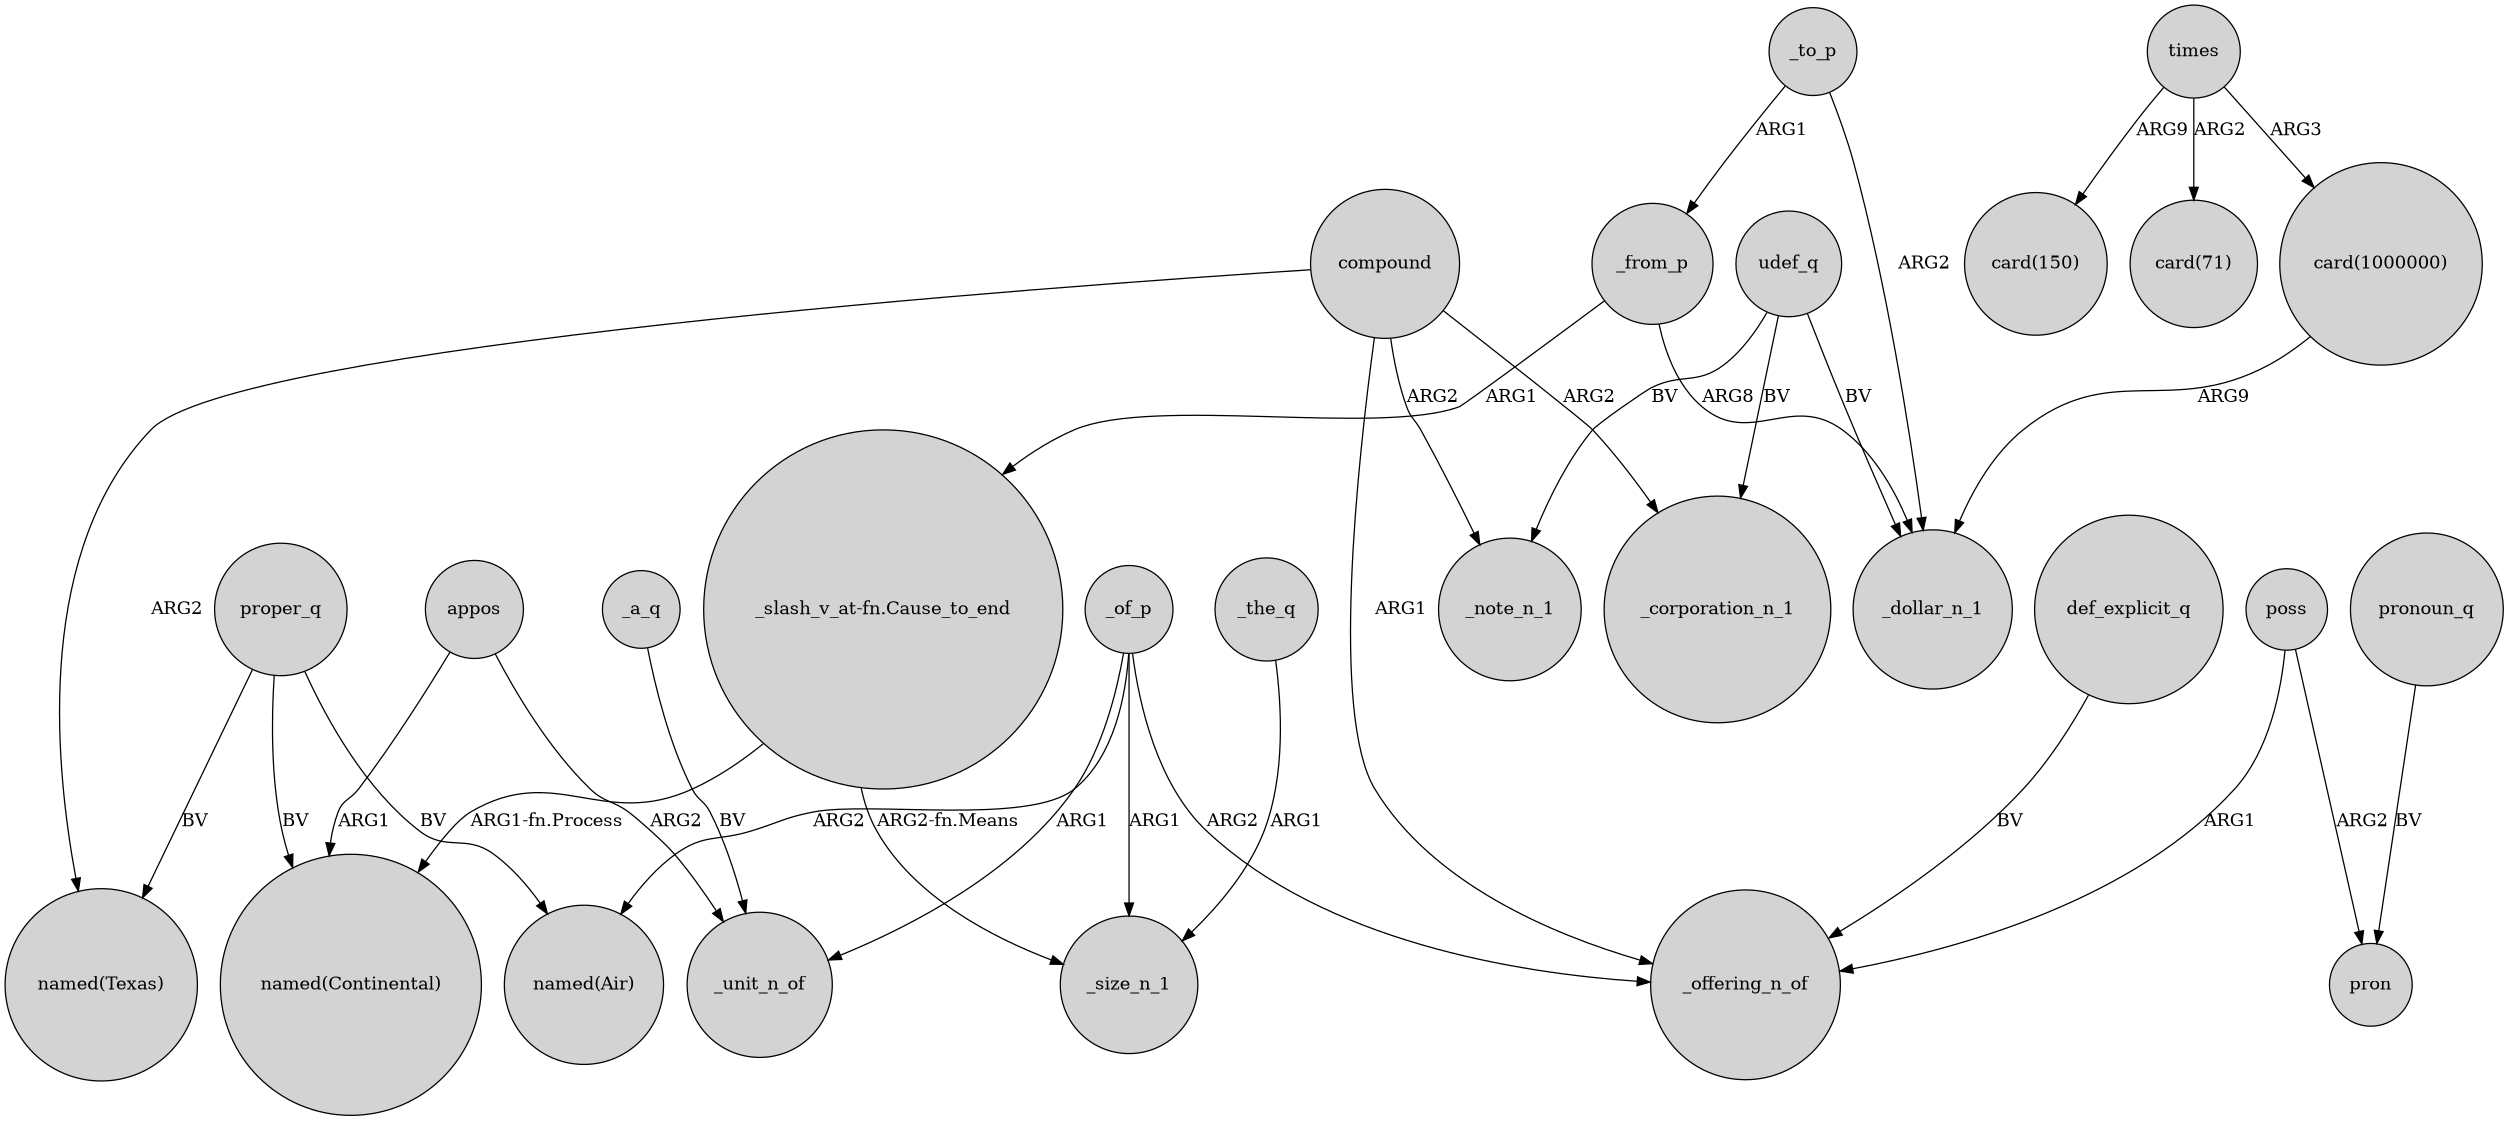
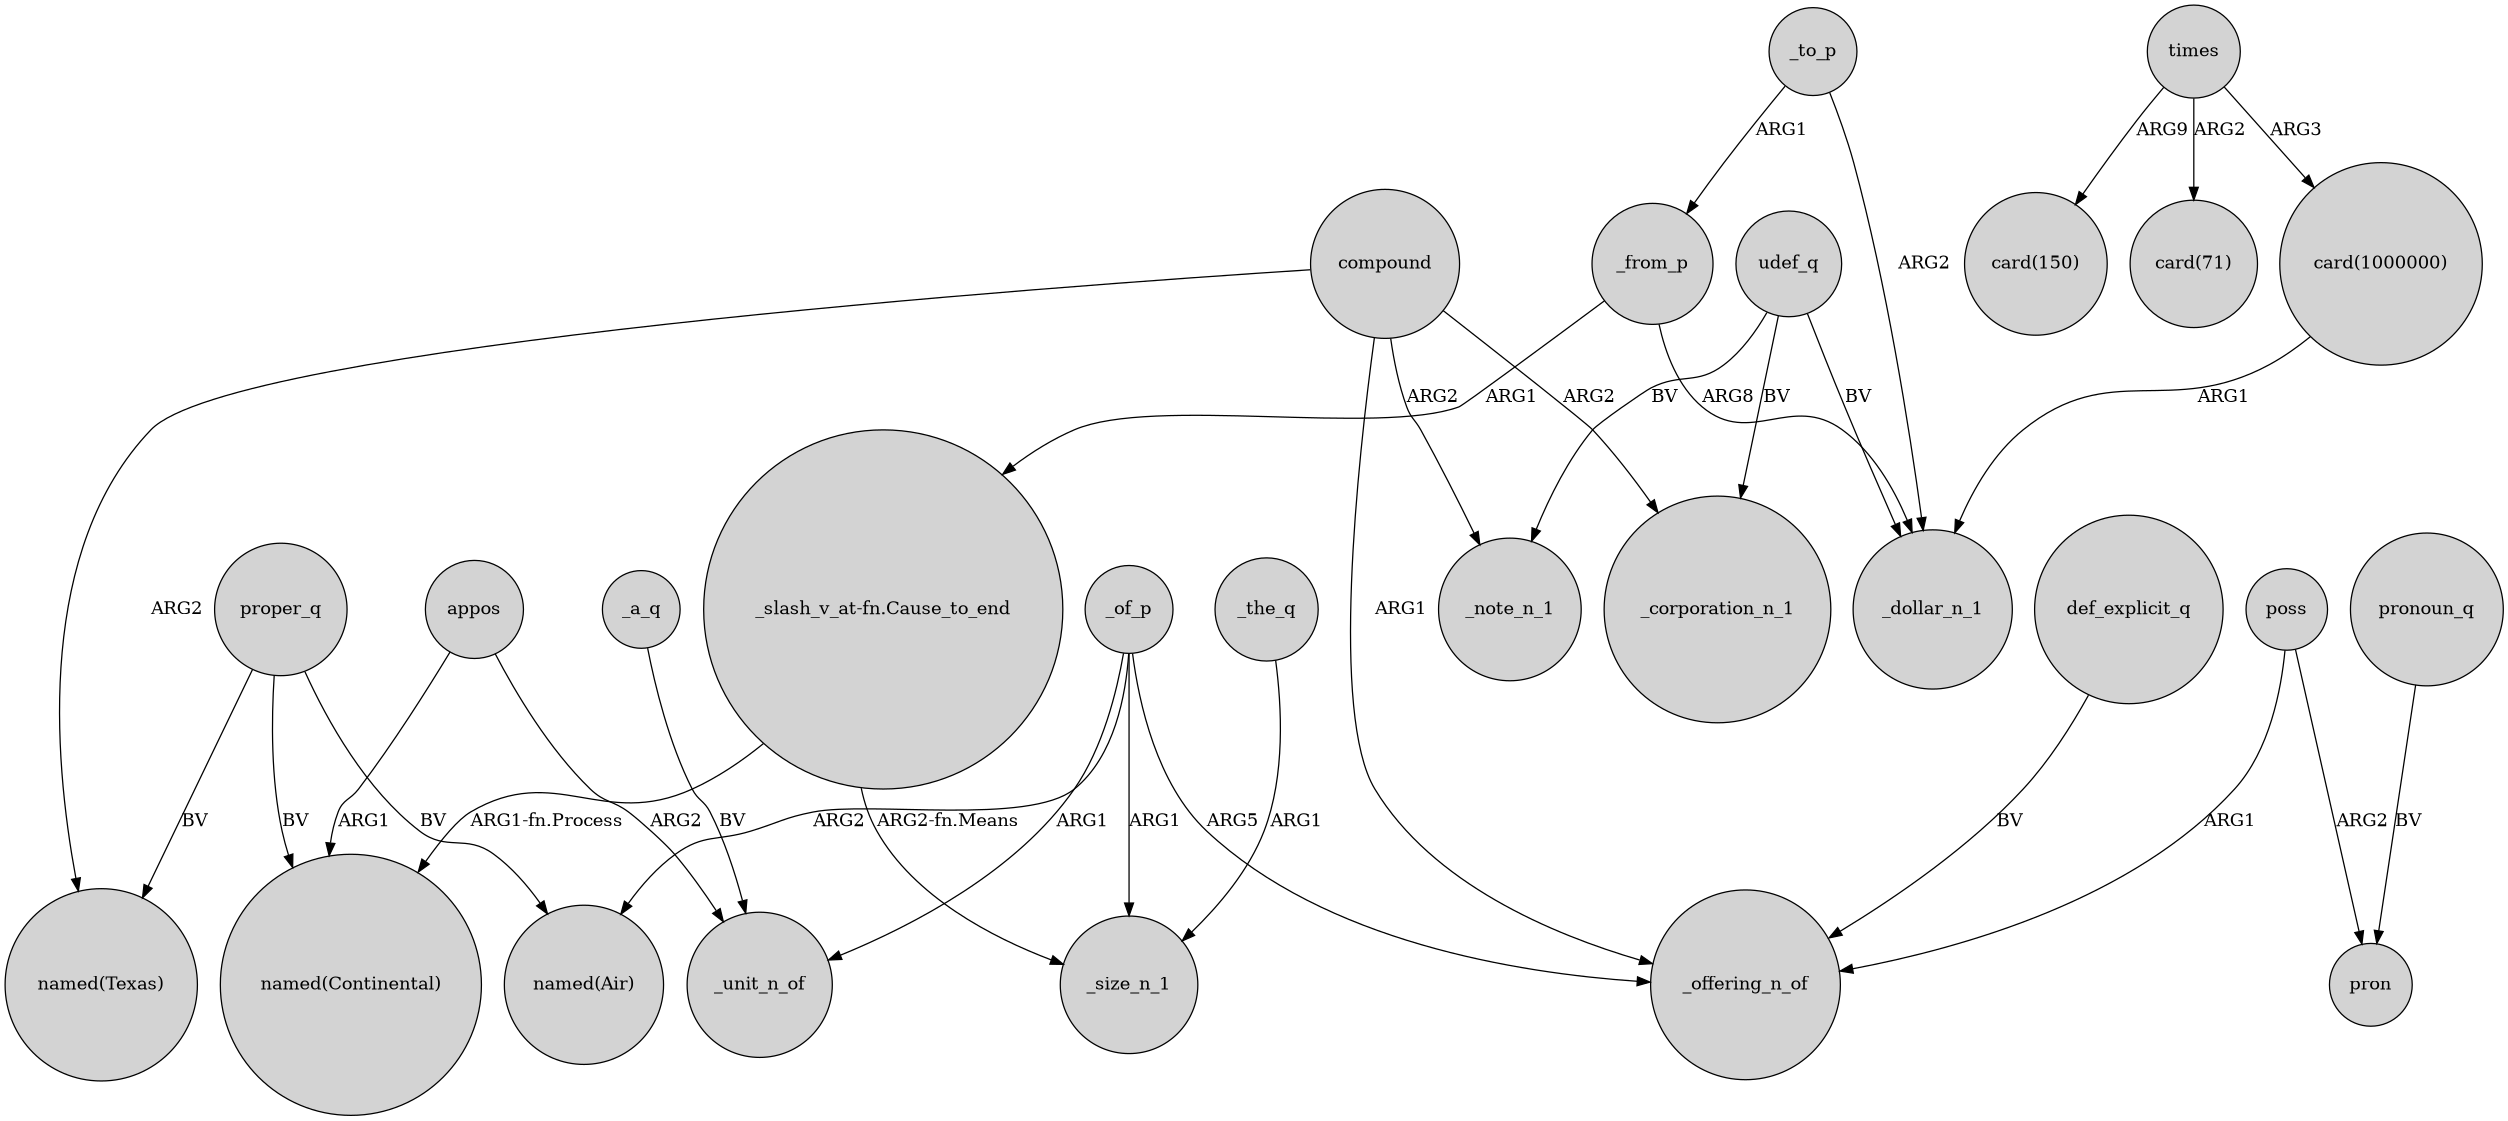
edge "card(1000000)" -> "_dollar_n_1": label "ARG9" -> "ARG1"
edge "_of_p" -> "_offering_n_of": label "ARG2" -> "ARG5"
